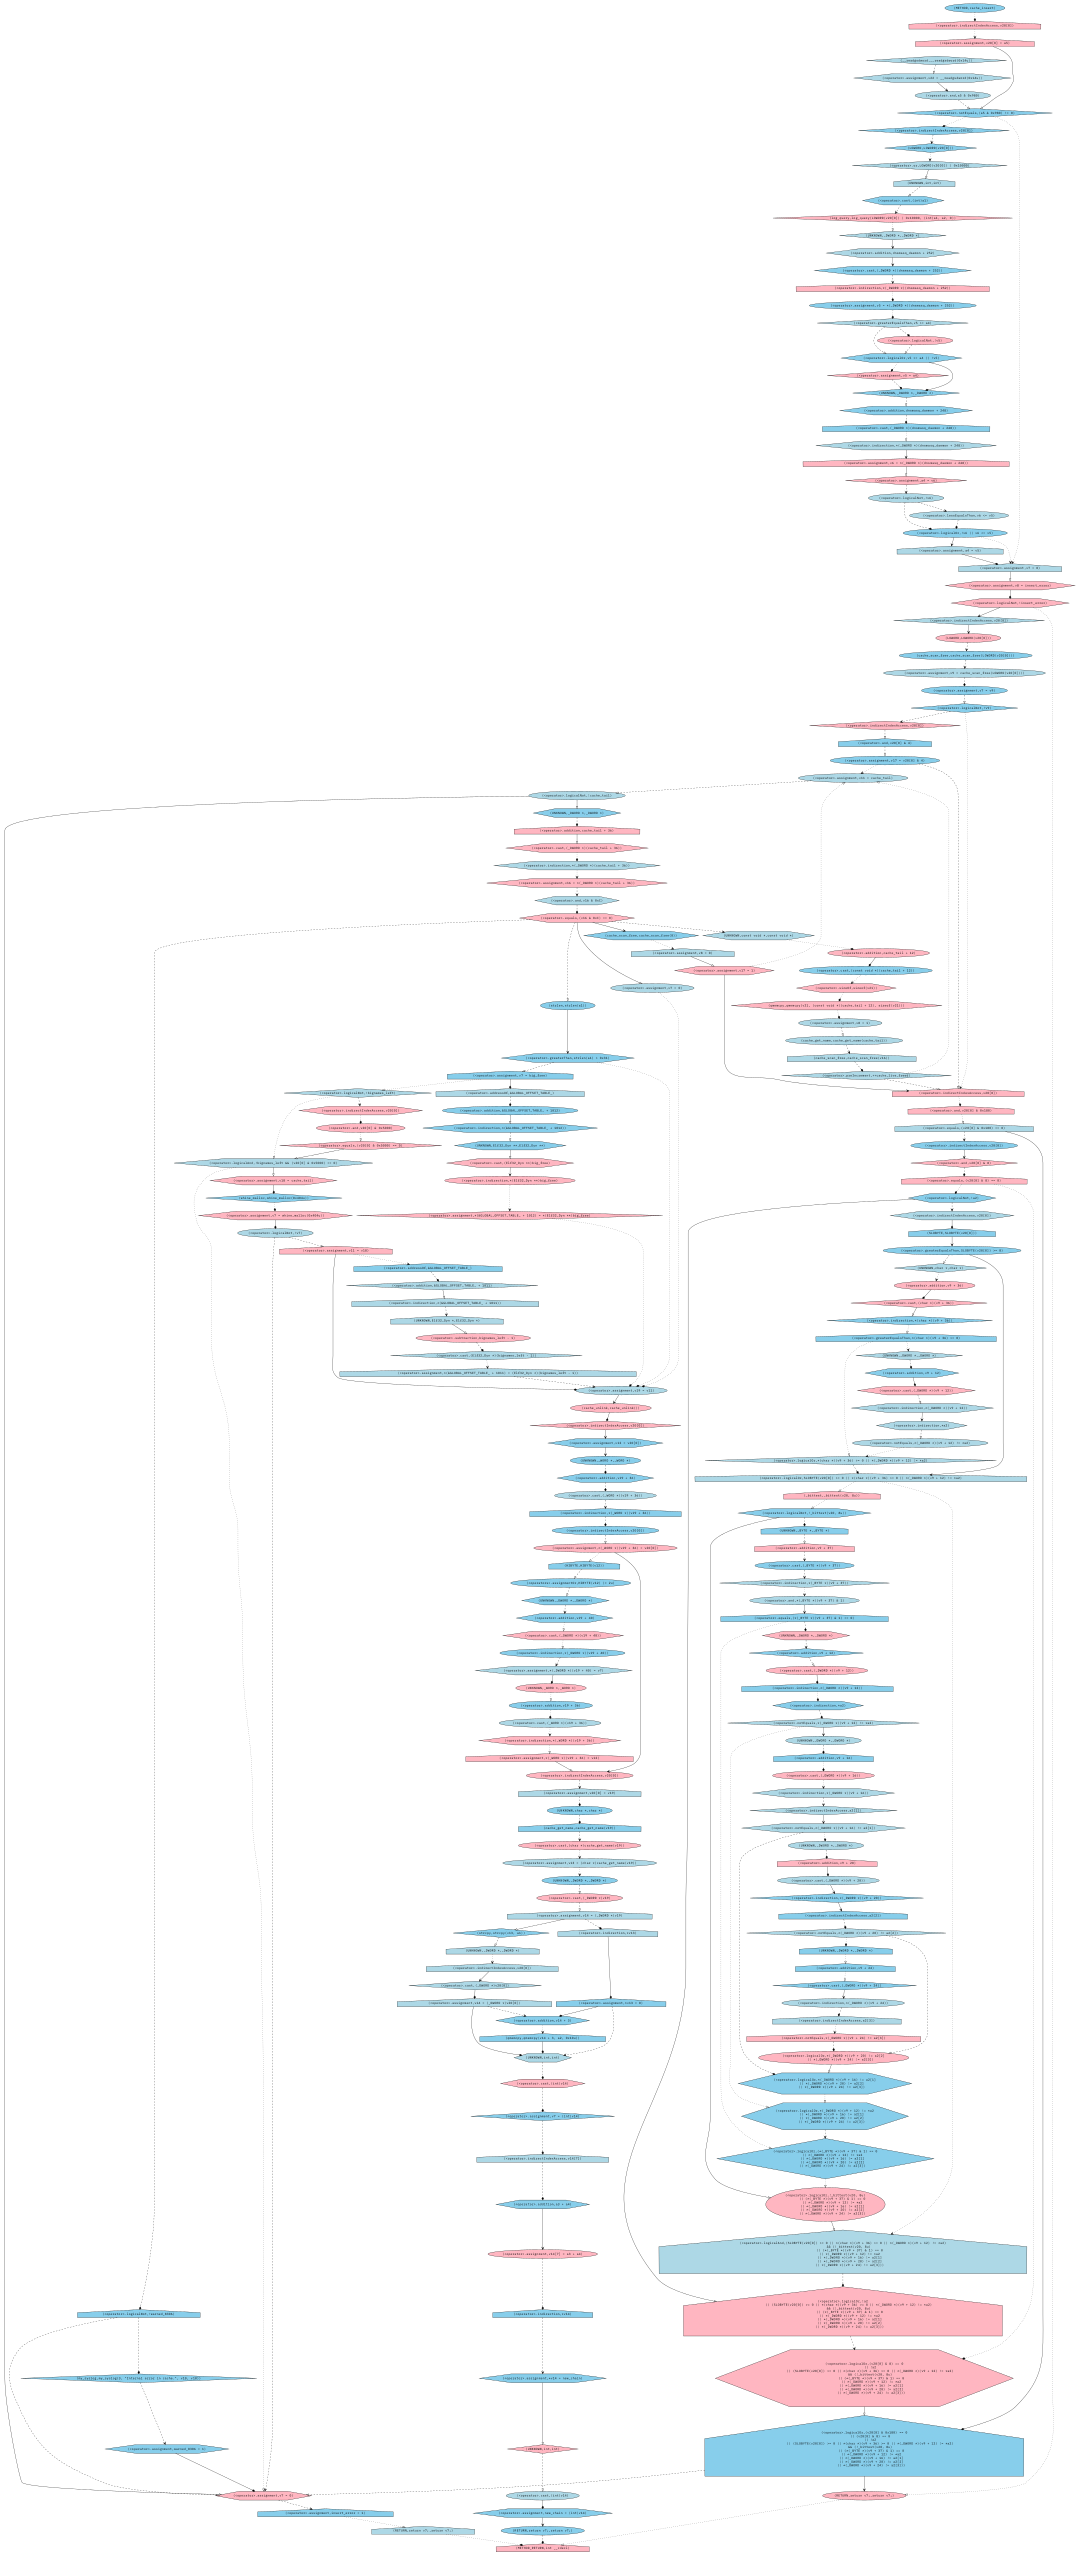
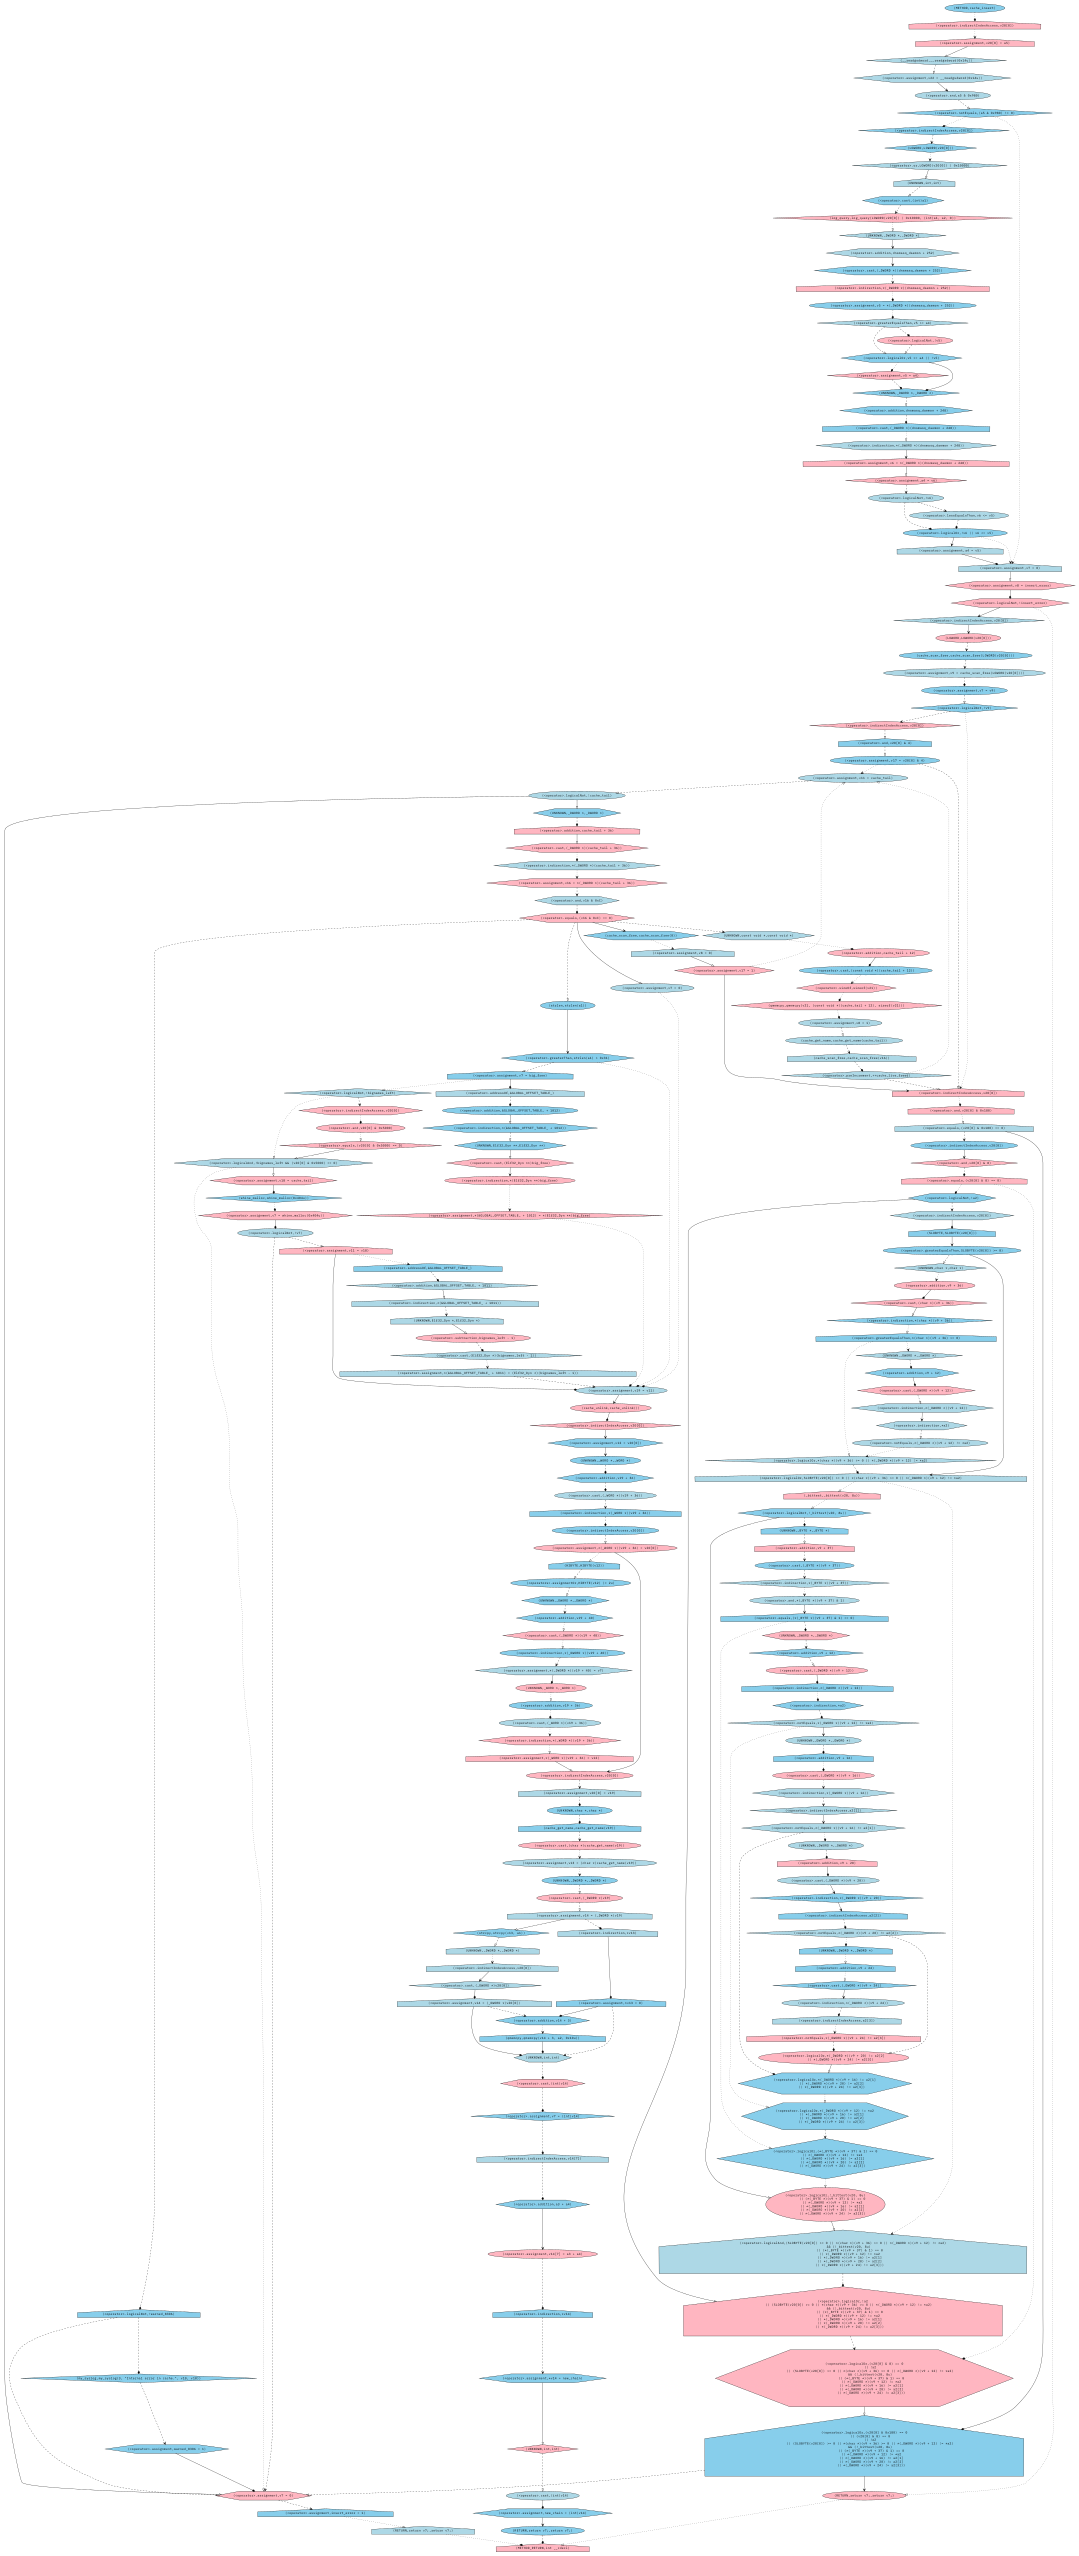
edge "(<operator>.assignment,v20[0] = a5)" -> "(<operator>.notEquals,(a5 & 0x980) != 0)": now "(<operator>.assignment,v20[0] = a5)" -> "(__readgsdword,__readgsdword(0x14u))"
